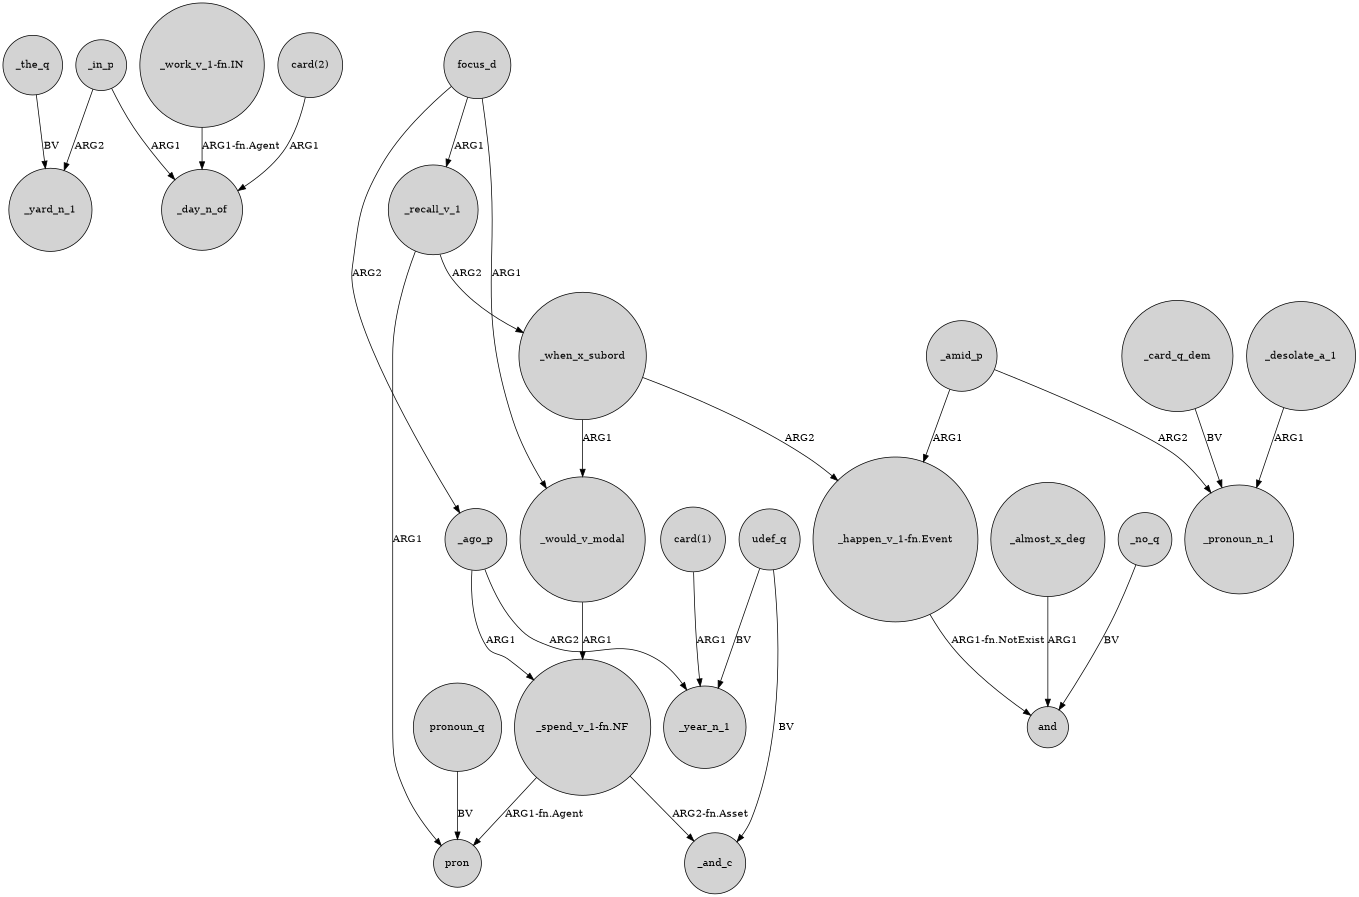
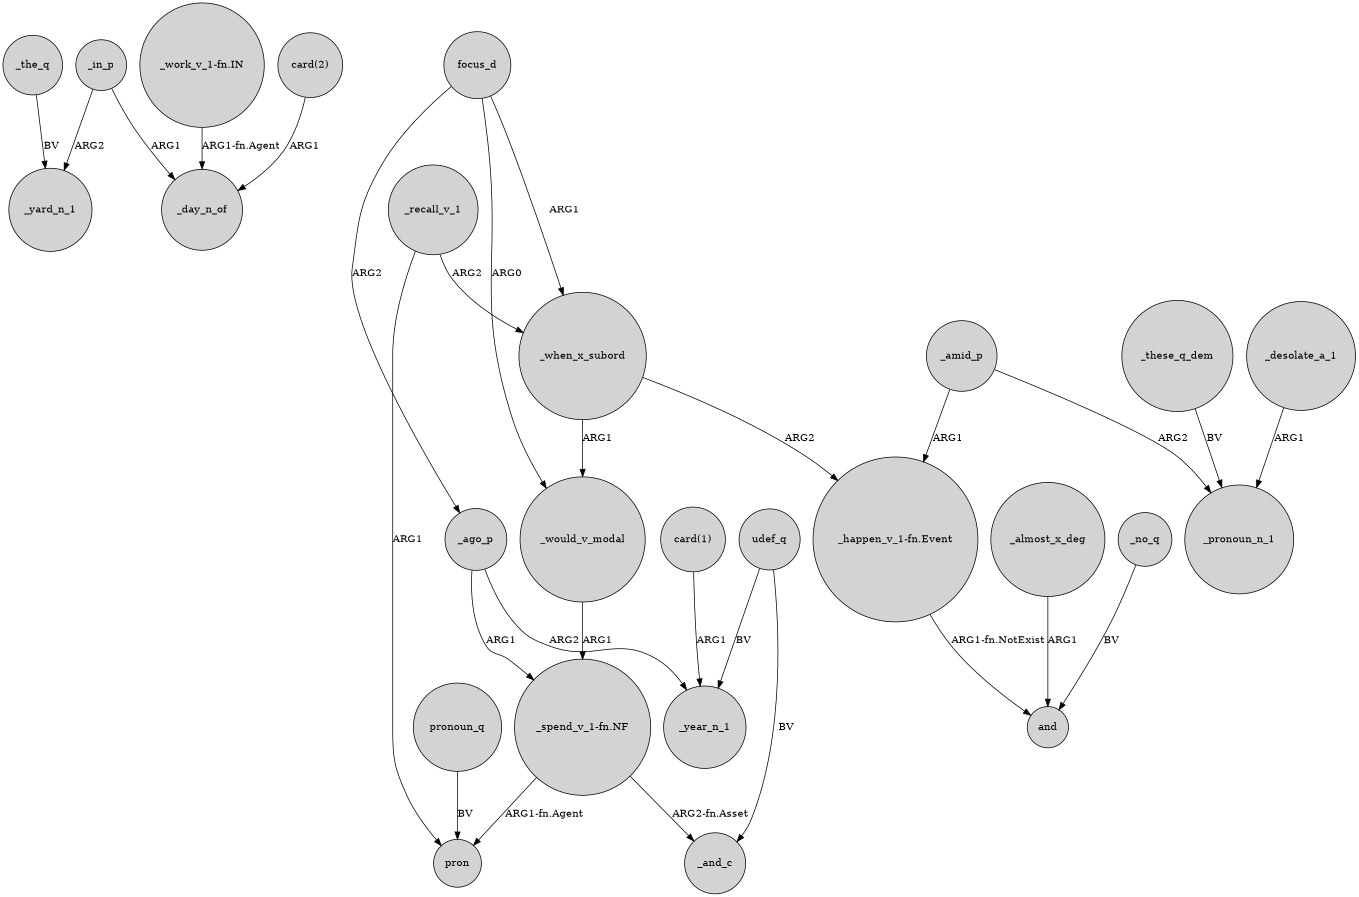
edge "focus_d" -> "_recall_v_1": now "focus_d" -> "_when_x_subord"
edge "focus_d" -> "_would_v_modal": label "ARG1" -> "ARG0"
node "_card_q_dem": label "_card_q_dem" -> "_these_q_dem"
